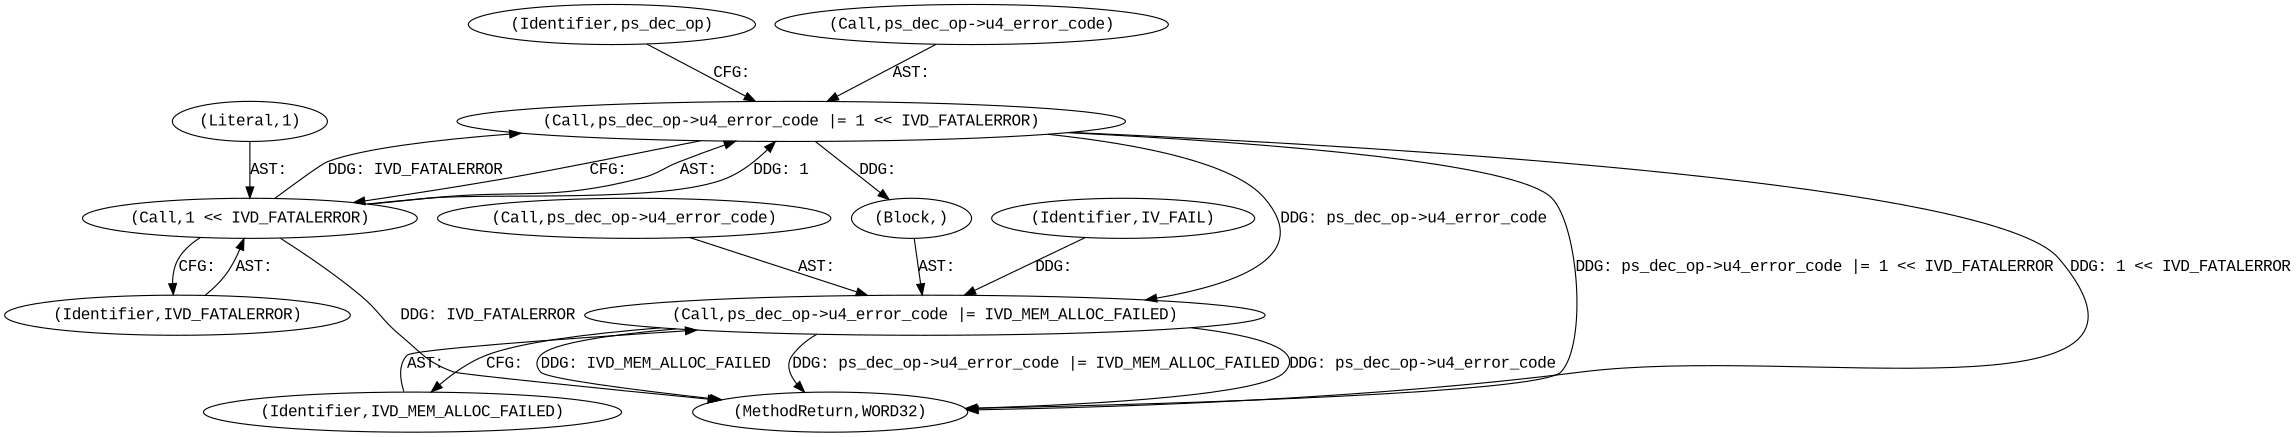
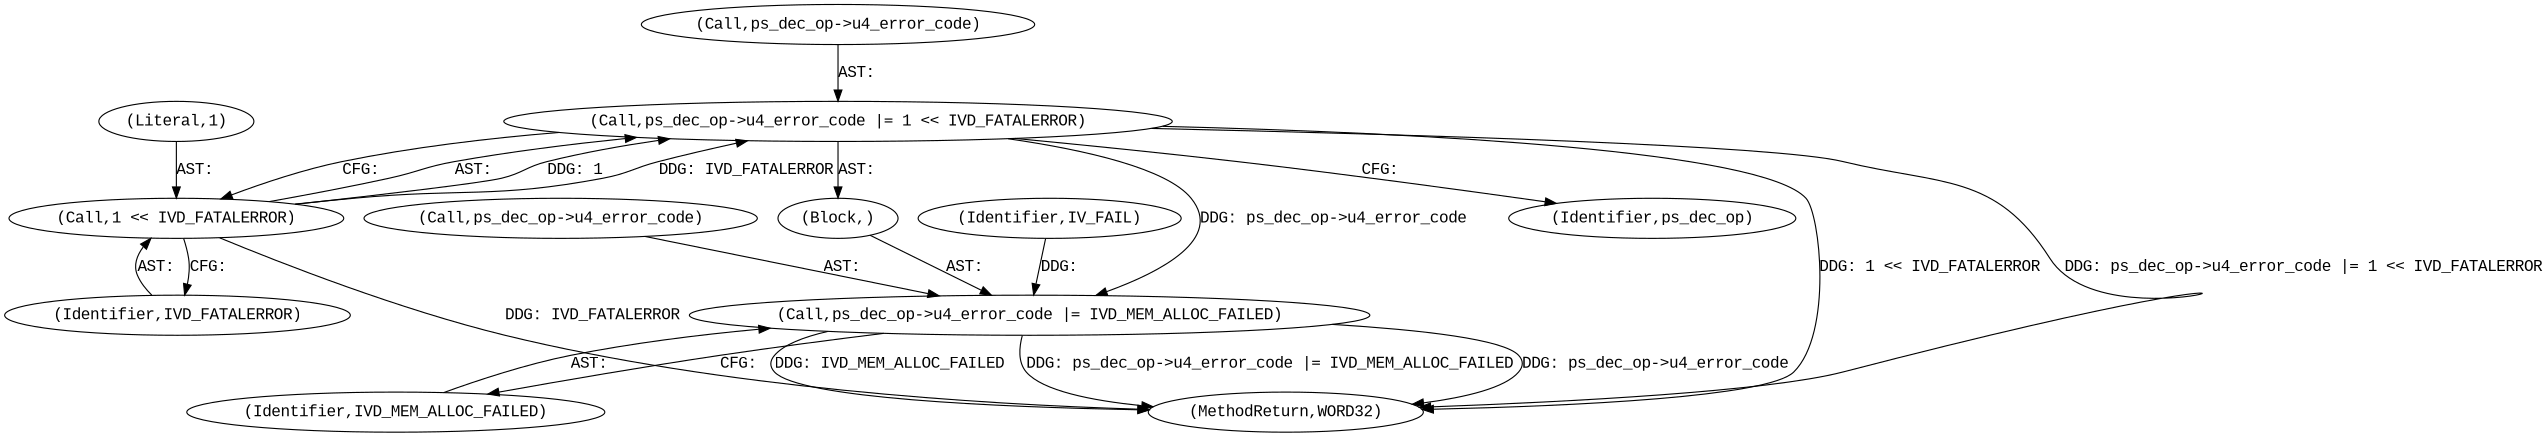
edge "(Identifier,ps_dec_op)" -> "(Call,ps_dec_op->u4_error_code |= 1 << IVD_FATALERROR)": reversed
edge "(Call,ps_dec_op->u4_error_code |= 1 << IVD_FATALERROR)" -> "(Block,)": label "DDG: " -> "AST: "
